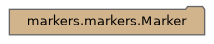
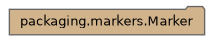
node "markers.markers.Marker": label "markers.markers.Marker" -> "packaging.markers.Marker"
